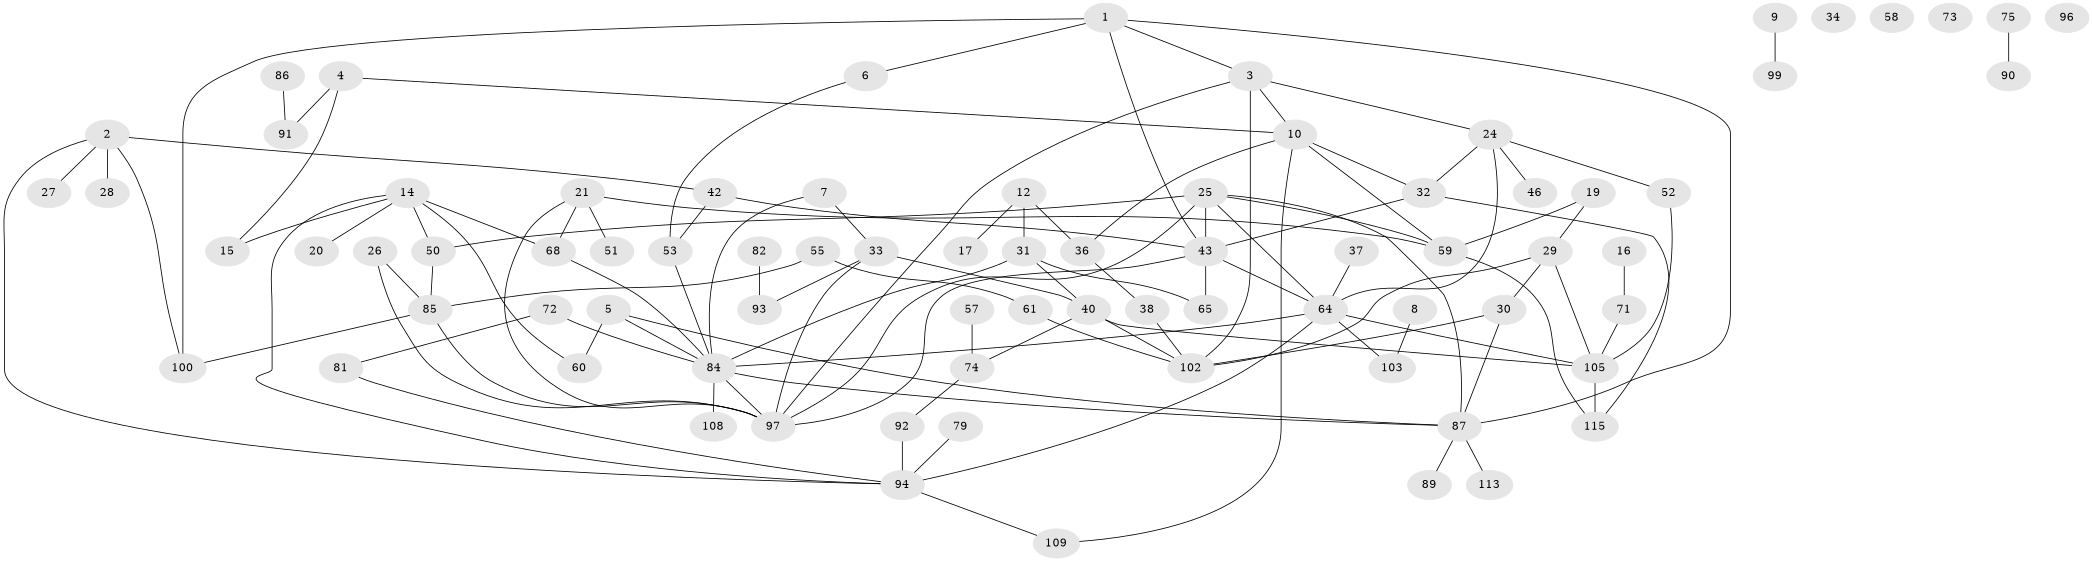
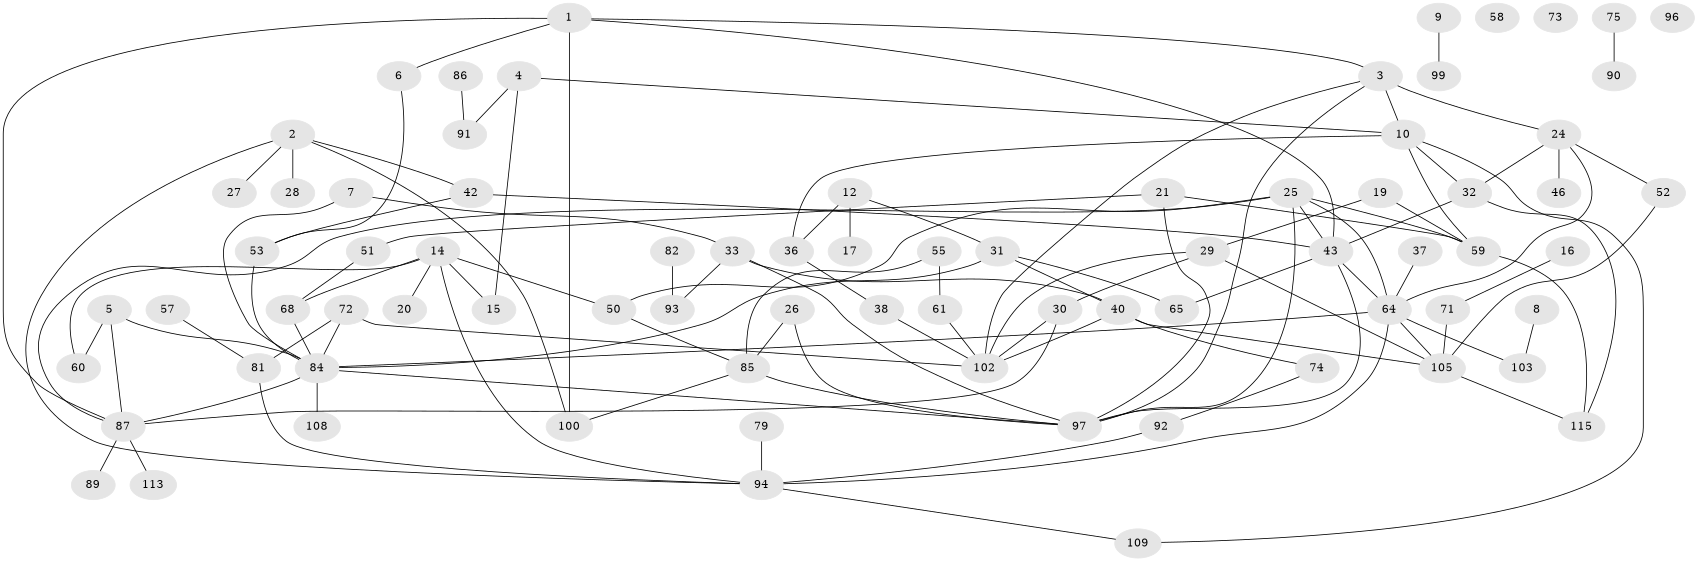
node "34": removed
edge "21" -- "68": now "51" -- "68"
edge "57" -- "74": now "57" -- "81"
edge "72" -- "102": added
